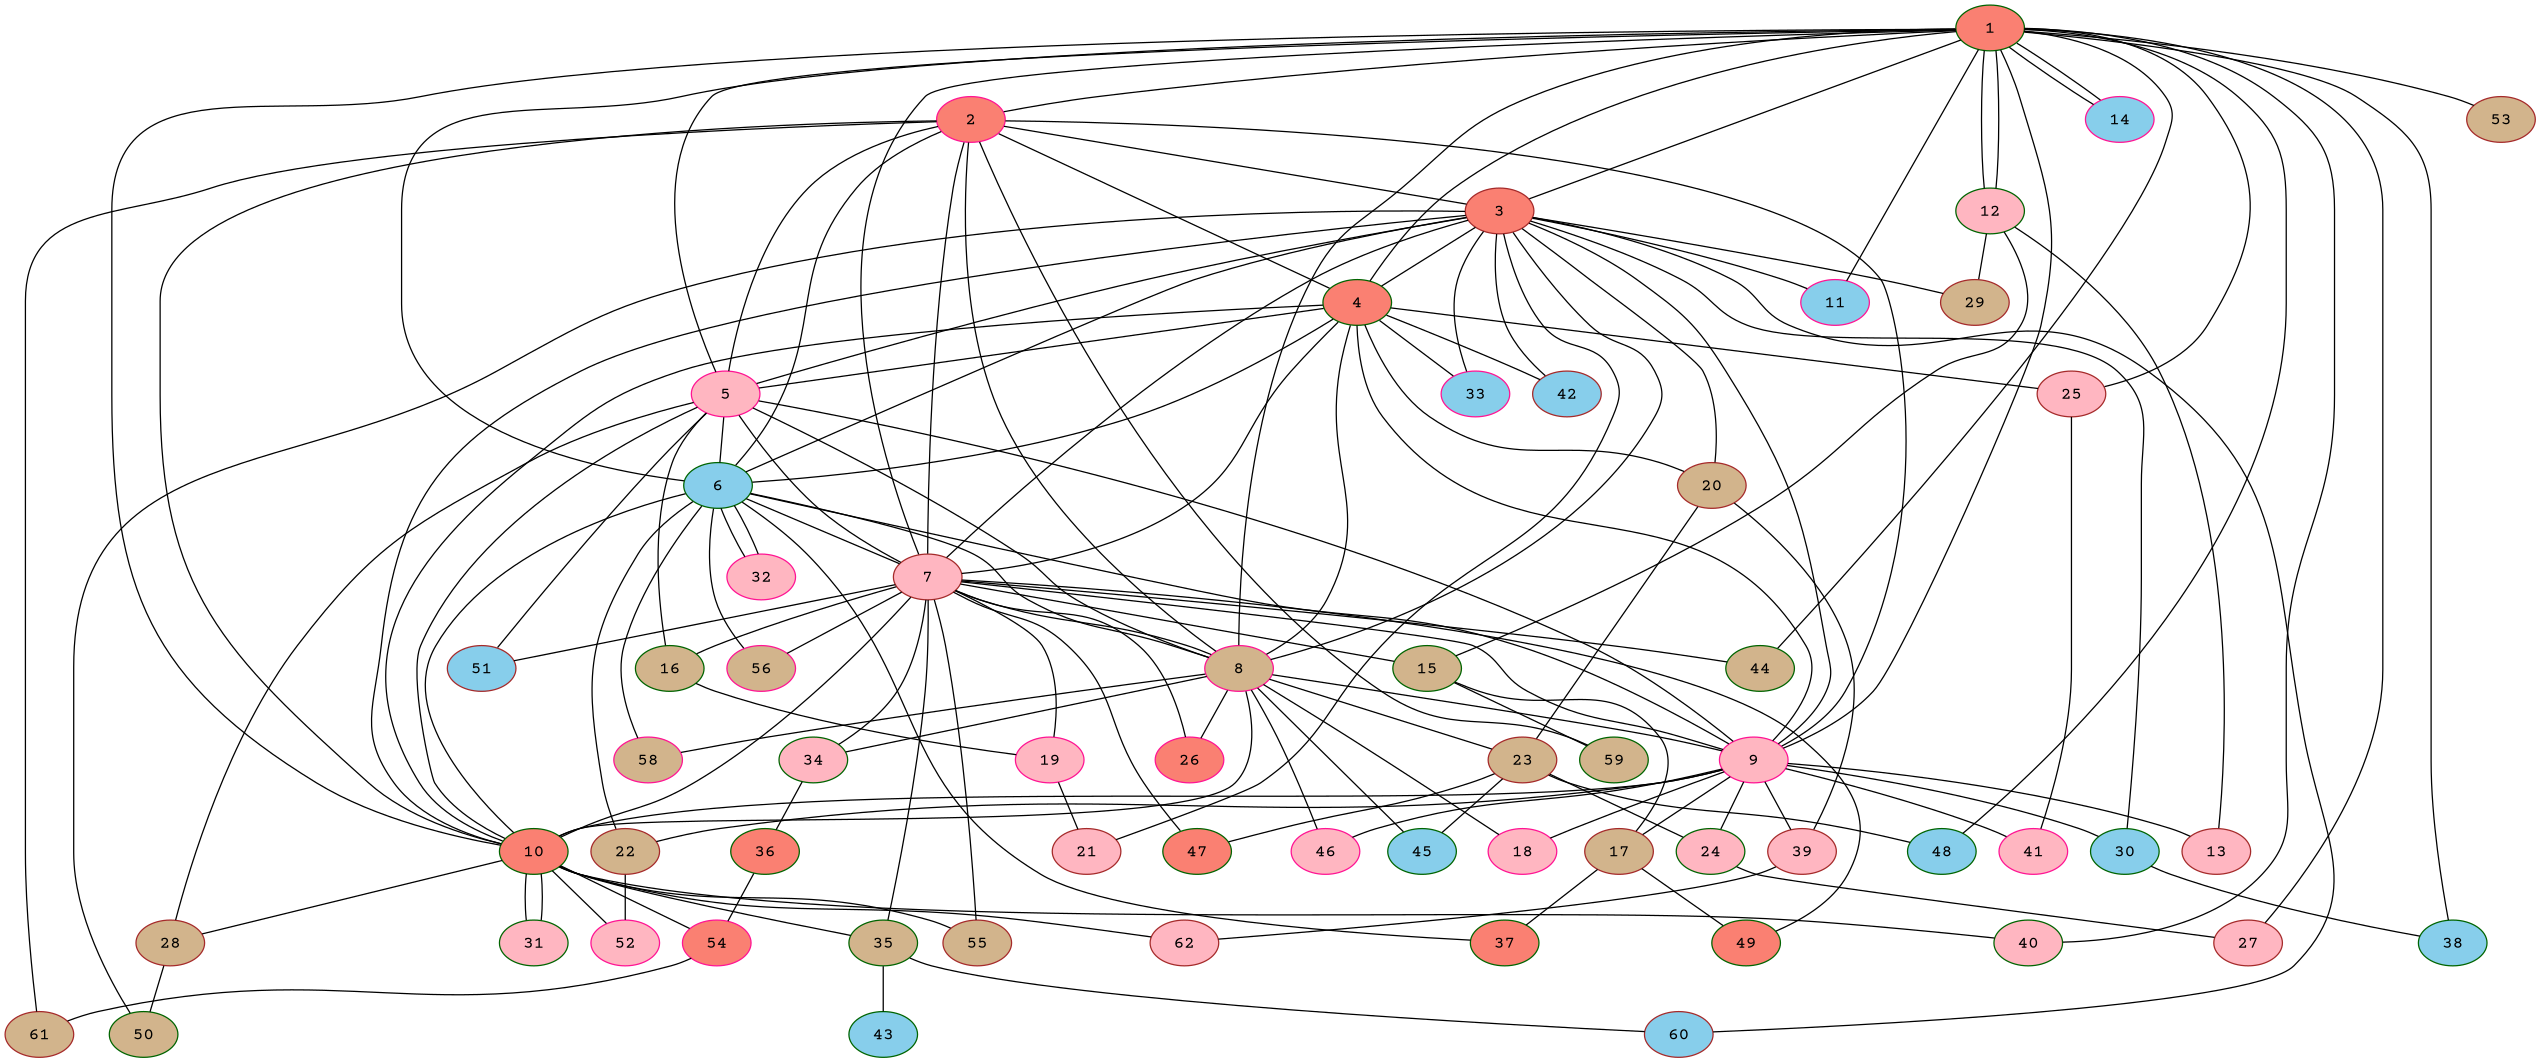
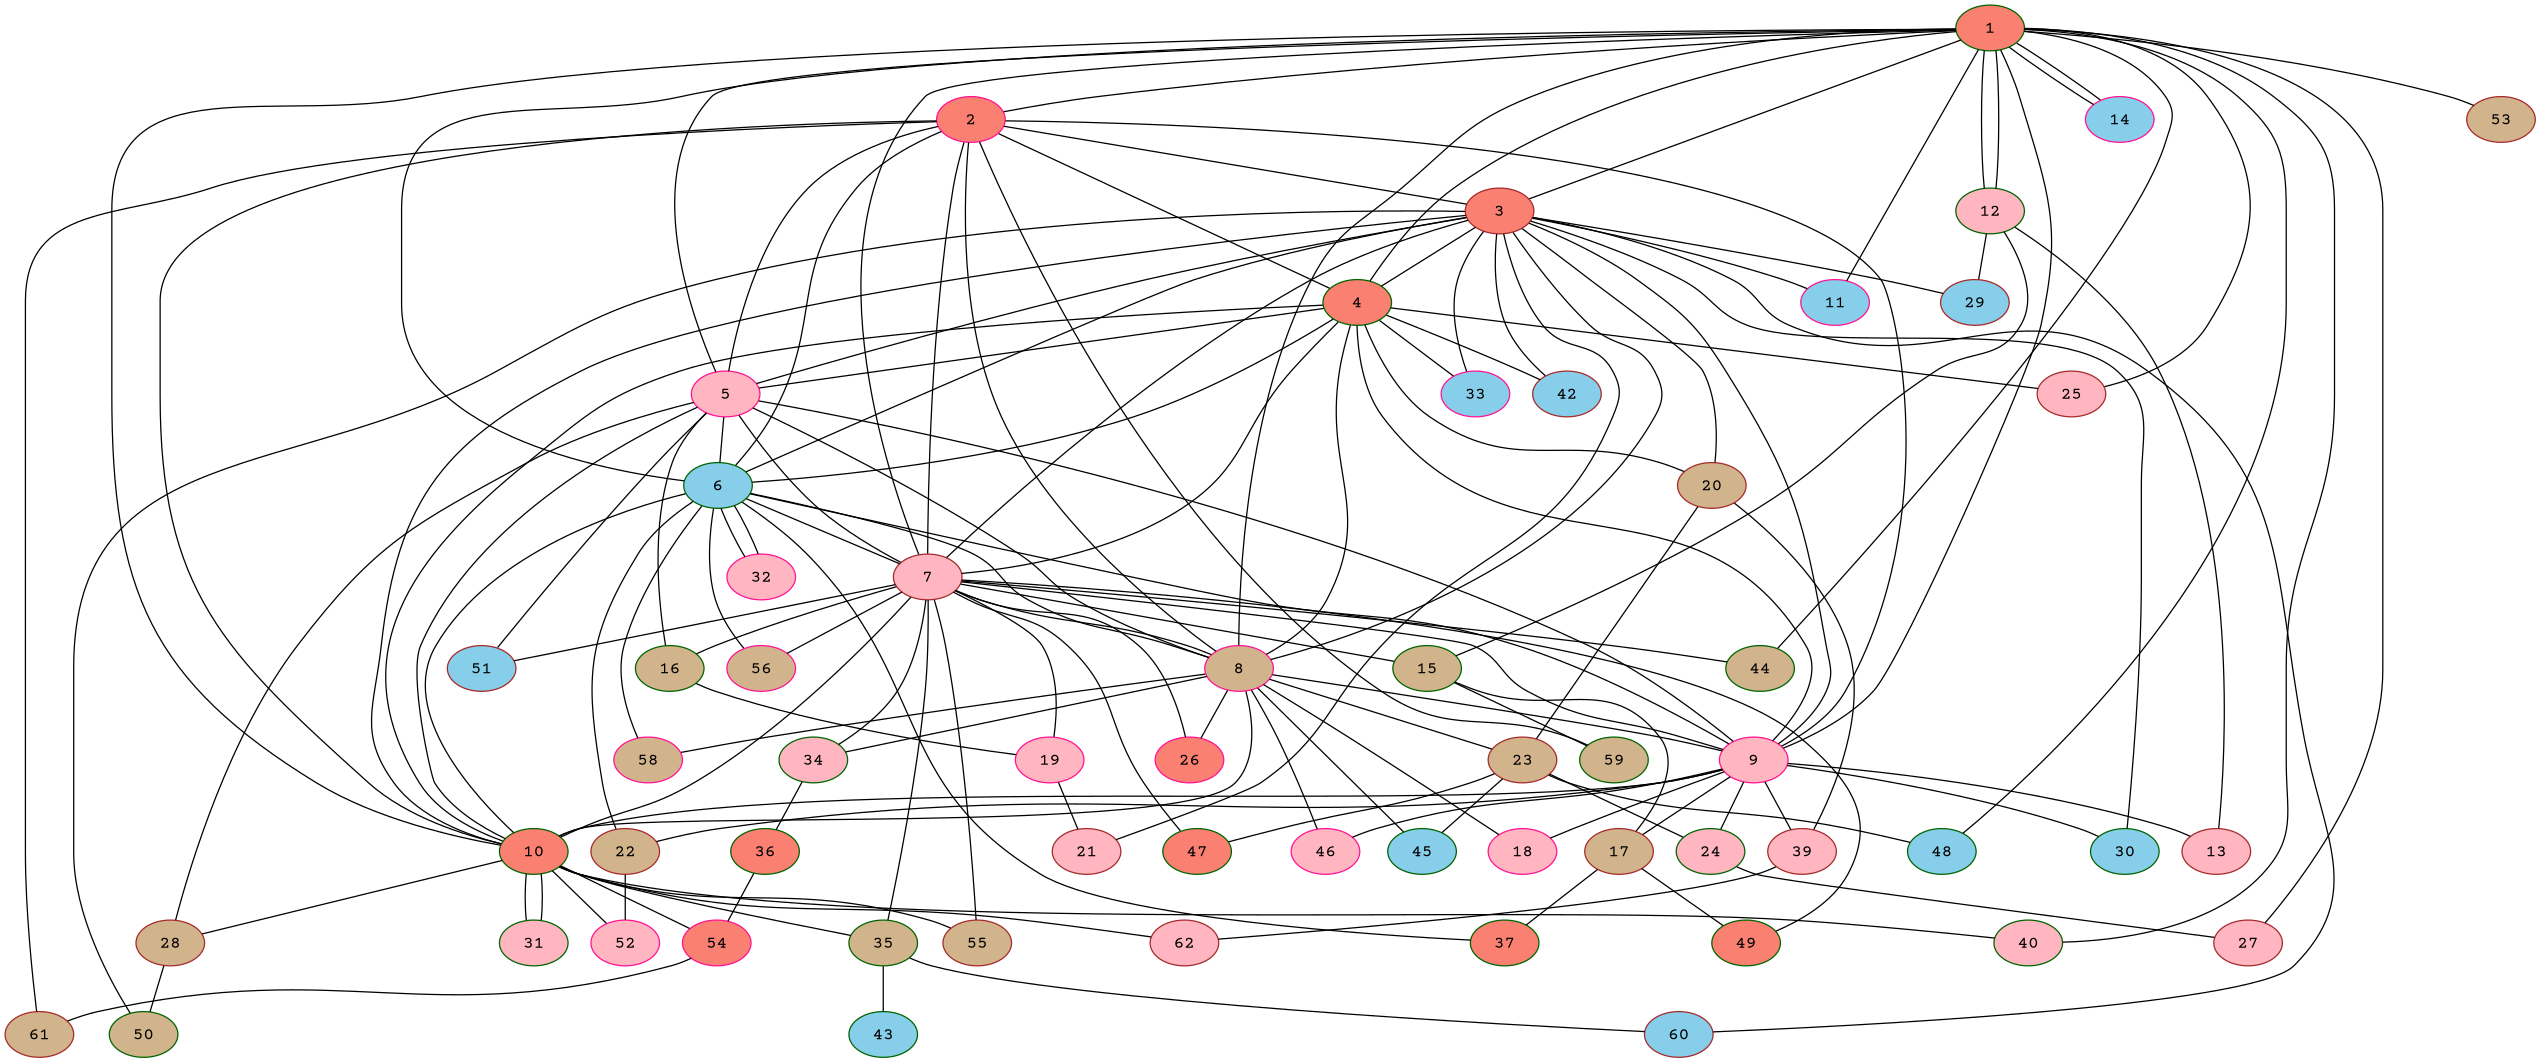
node "29": fillcolor tan -> skyblue
node "41": removed
node "38": removed
